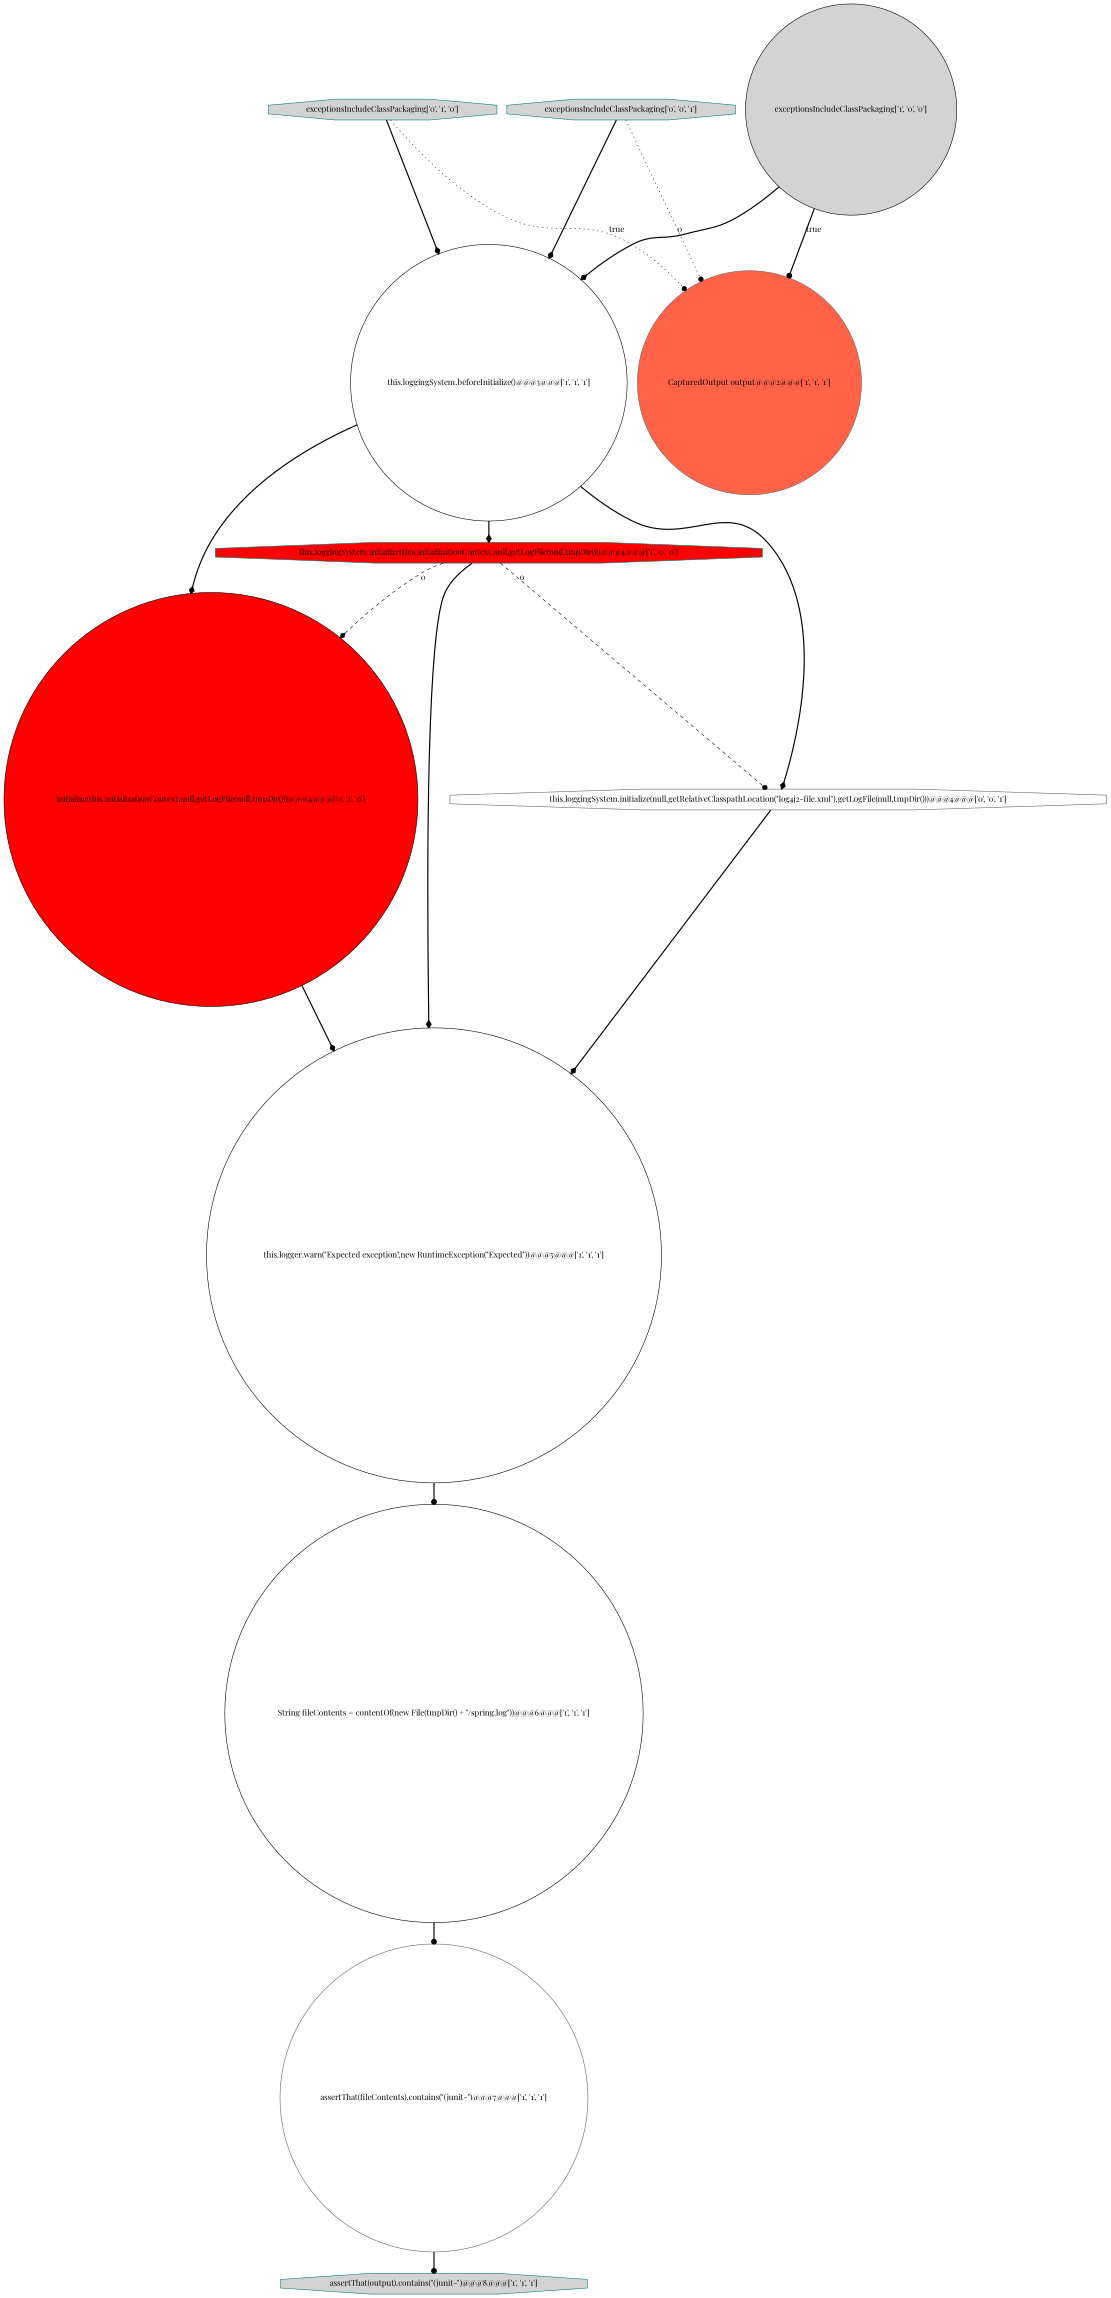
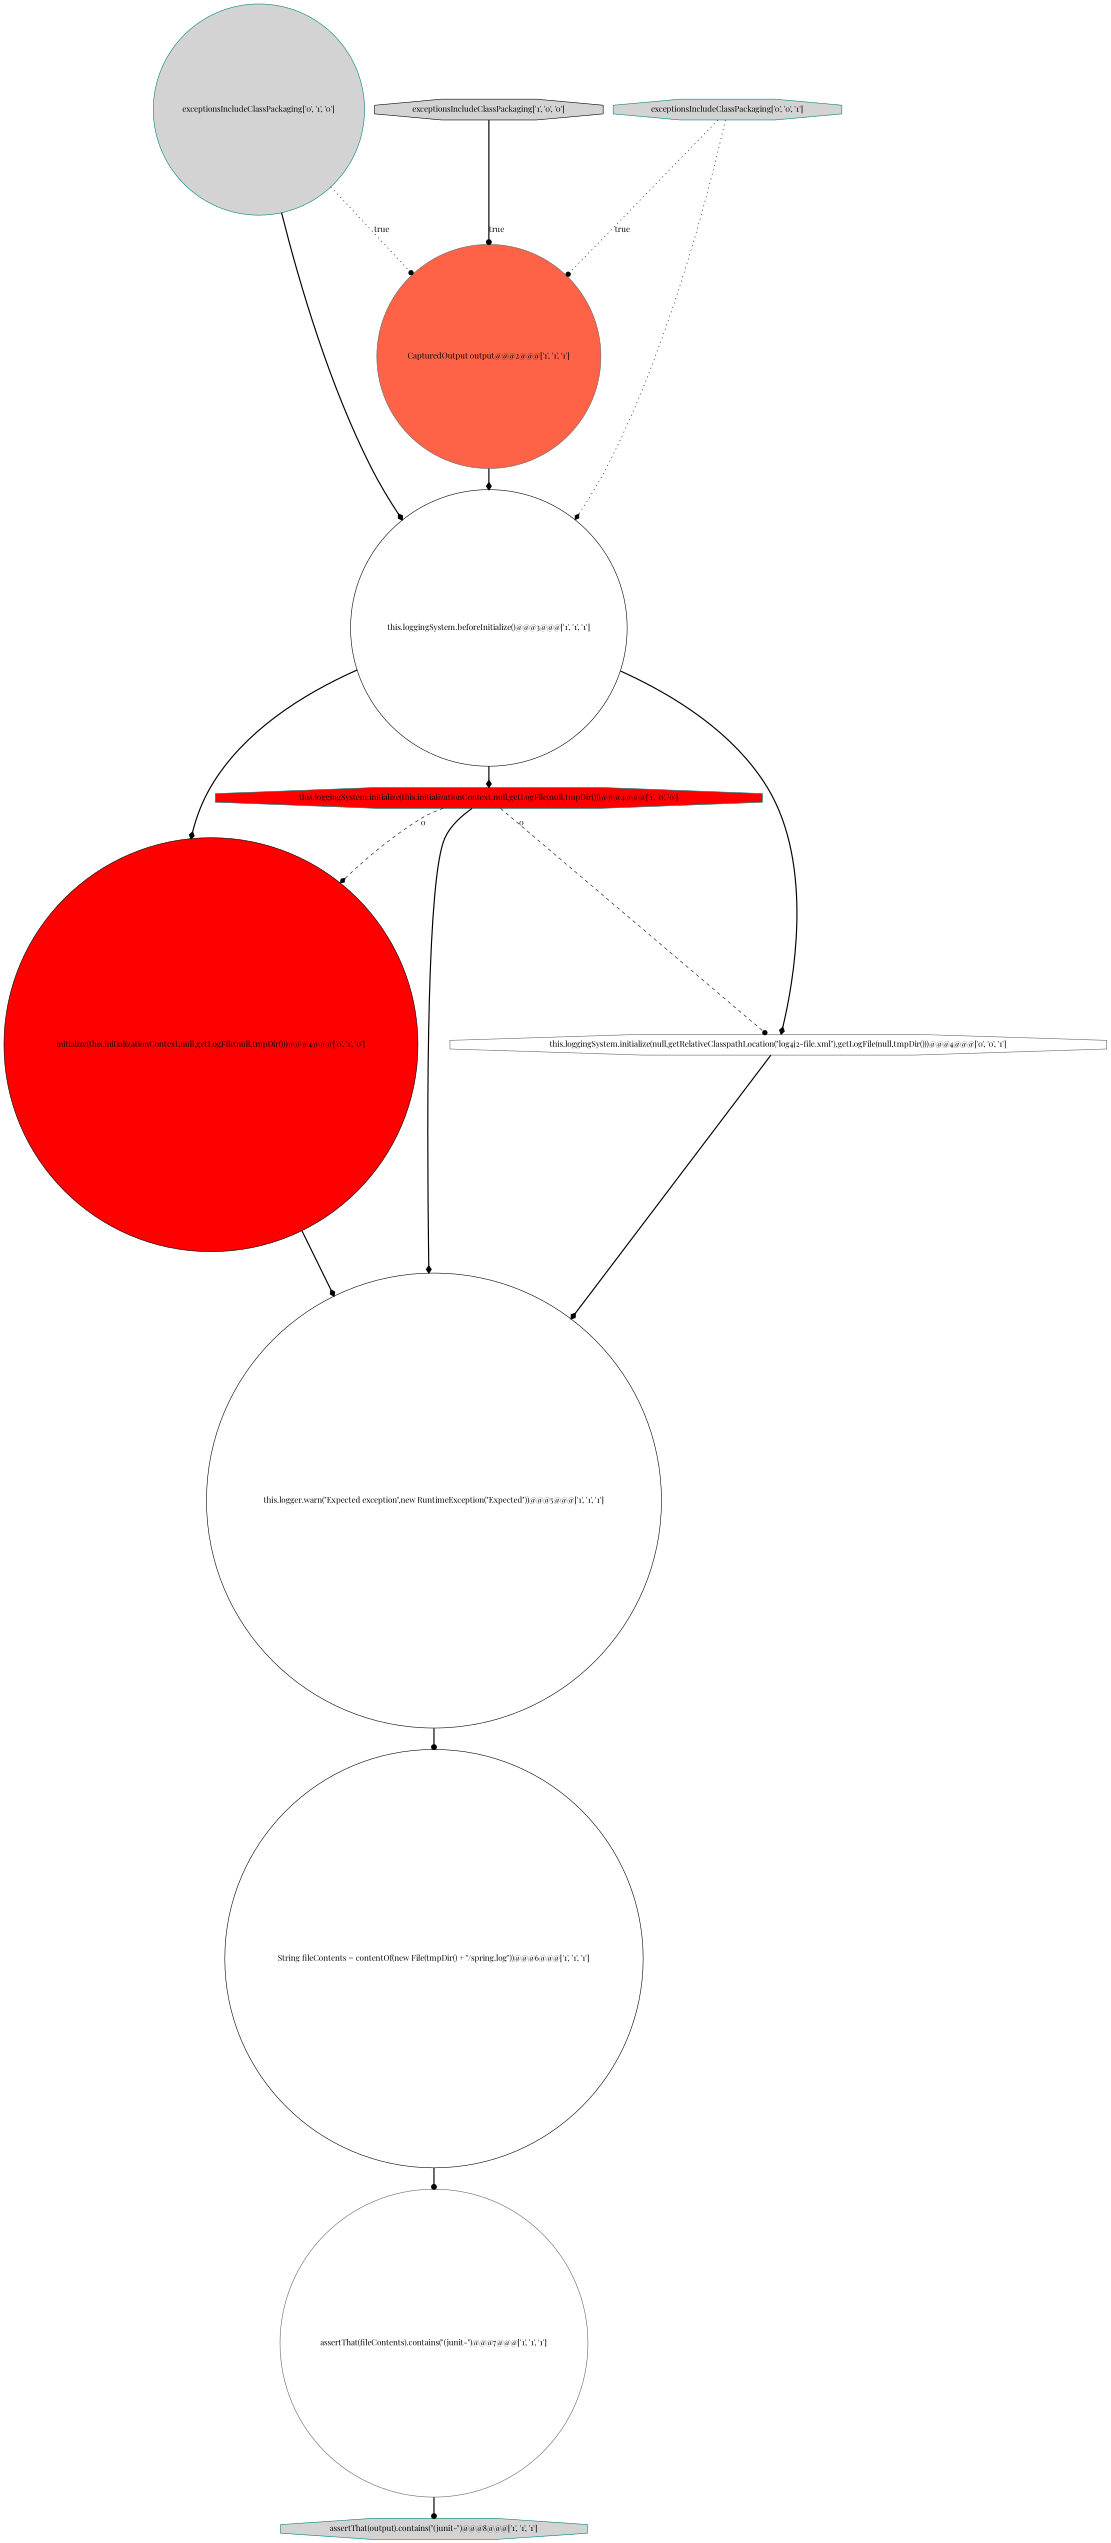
node "exceptionsIncludeClassPackaging['0', '1', '0']": shape octagon -> circle
node "exceptionsIncludeClassPackaging['1', '0', '0']": shape circle -> octagon
edge "exceptionsIncludeClassPackaging['0', '0', '1']" -> "this.loggingSystem.beforeInitialize()@@@3@@@['1', '1', '1']": style bold -> dotted
edge "exceptionsIncludeClassPackaging['0', '0', '1']" -> "CapturedOutput output@@@2@@@['1', '1', '1']": label "0" -> "true"
edge "exceptionsIncludeClassPackaging['1', '0', '0']" -> "this.loggingSystem.beforeInitialize()@@@3@@@['1', '1', '1']": now "CapturedOutput output@@@2@@@['1', '1', '1']" -> "this.loggingSystem.beforeInitialize()@@@3@@@['1', '1', '1']"
